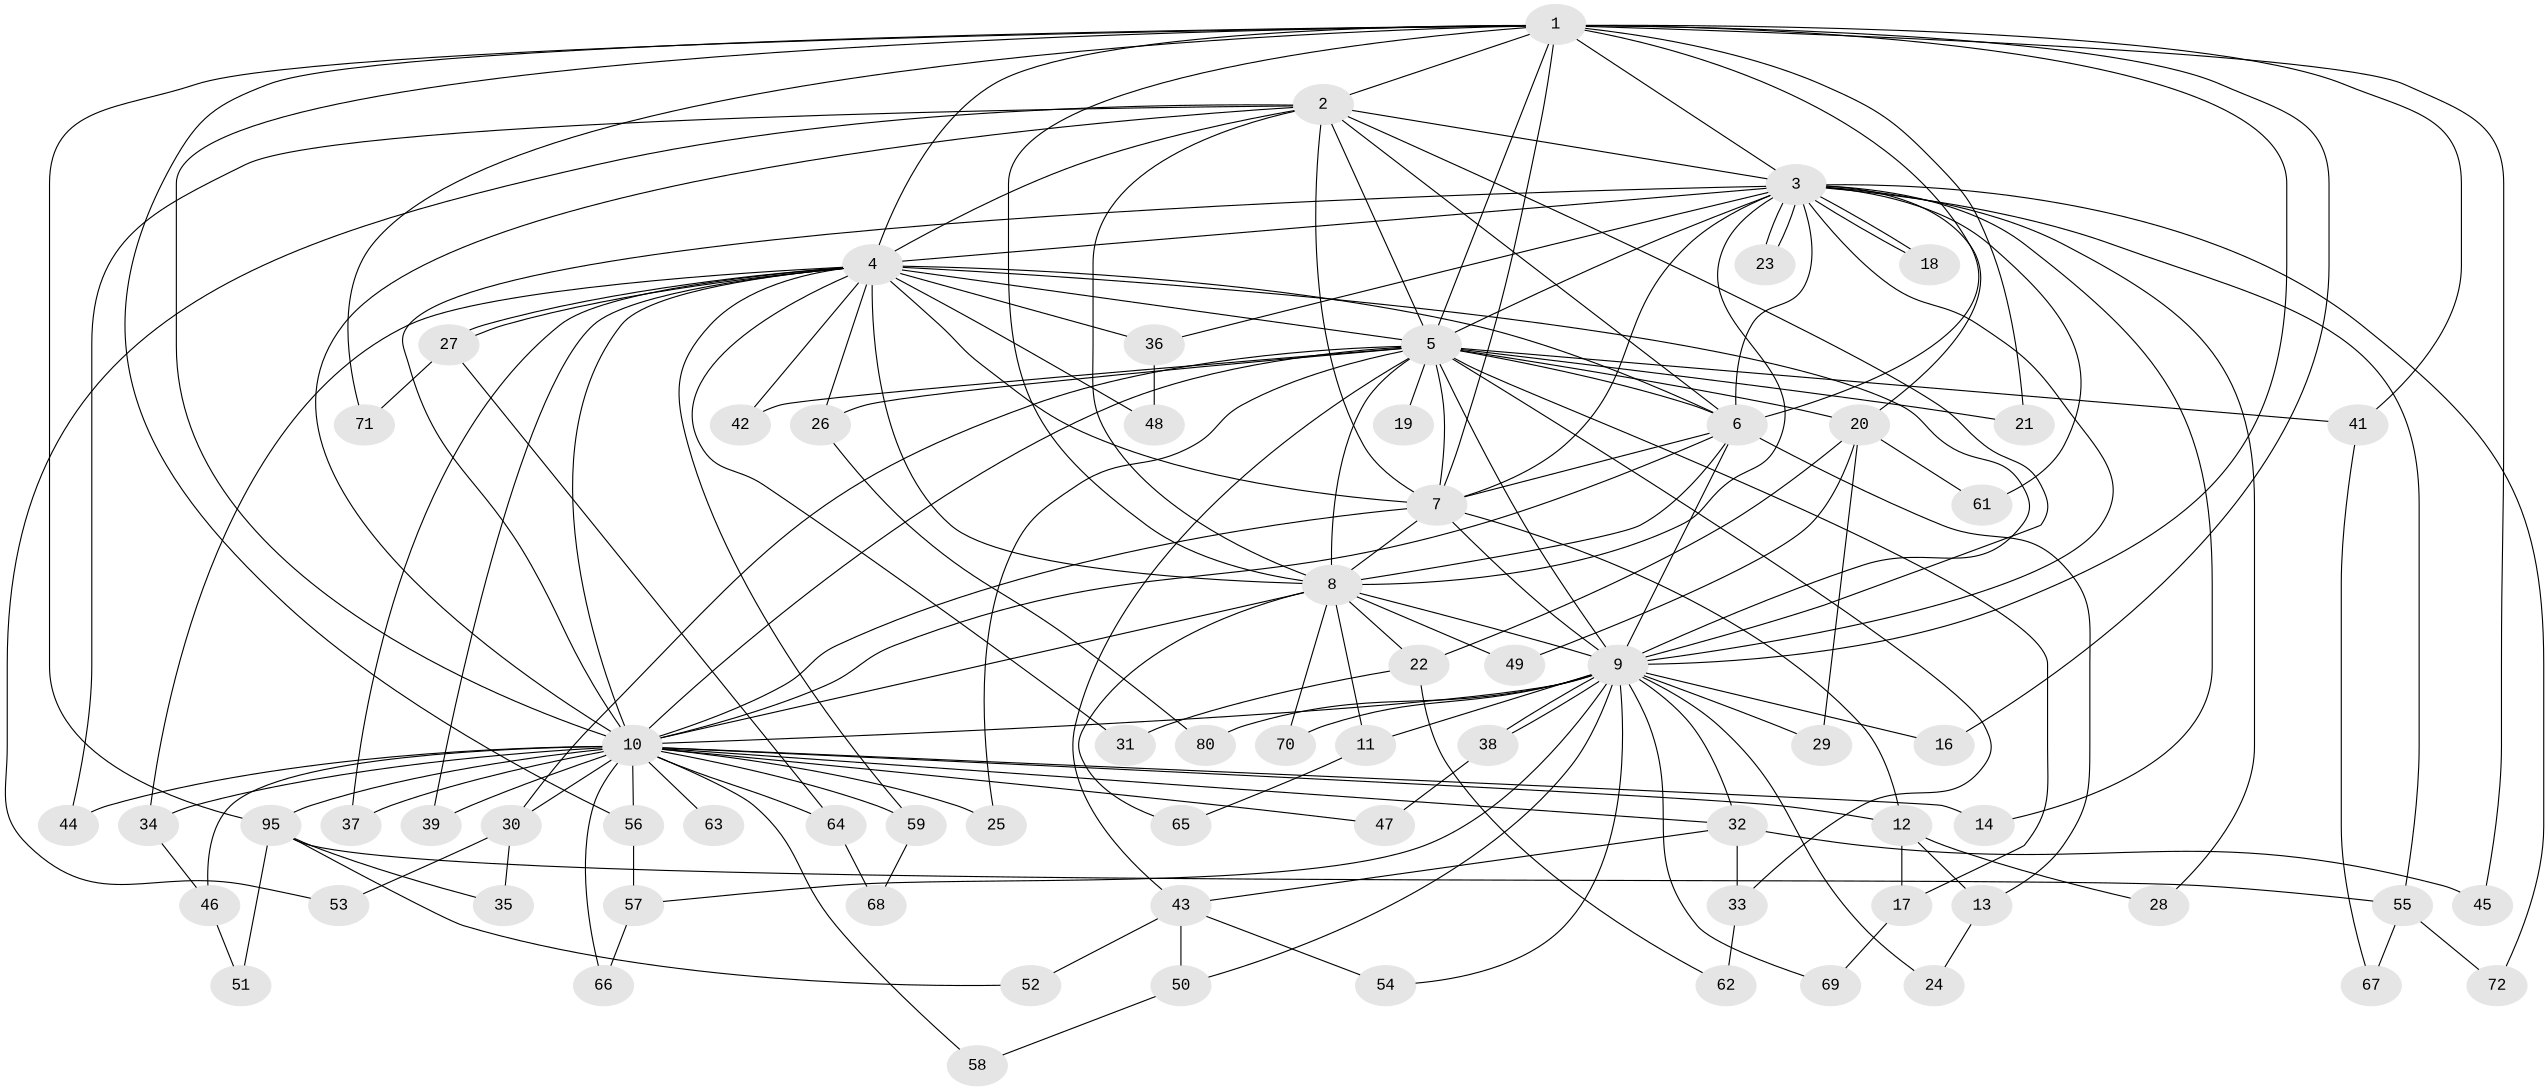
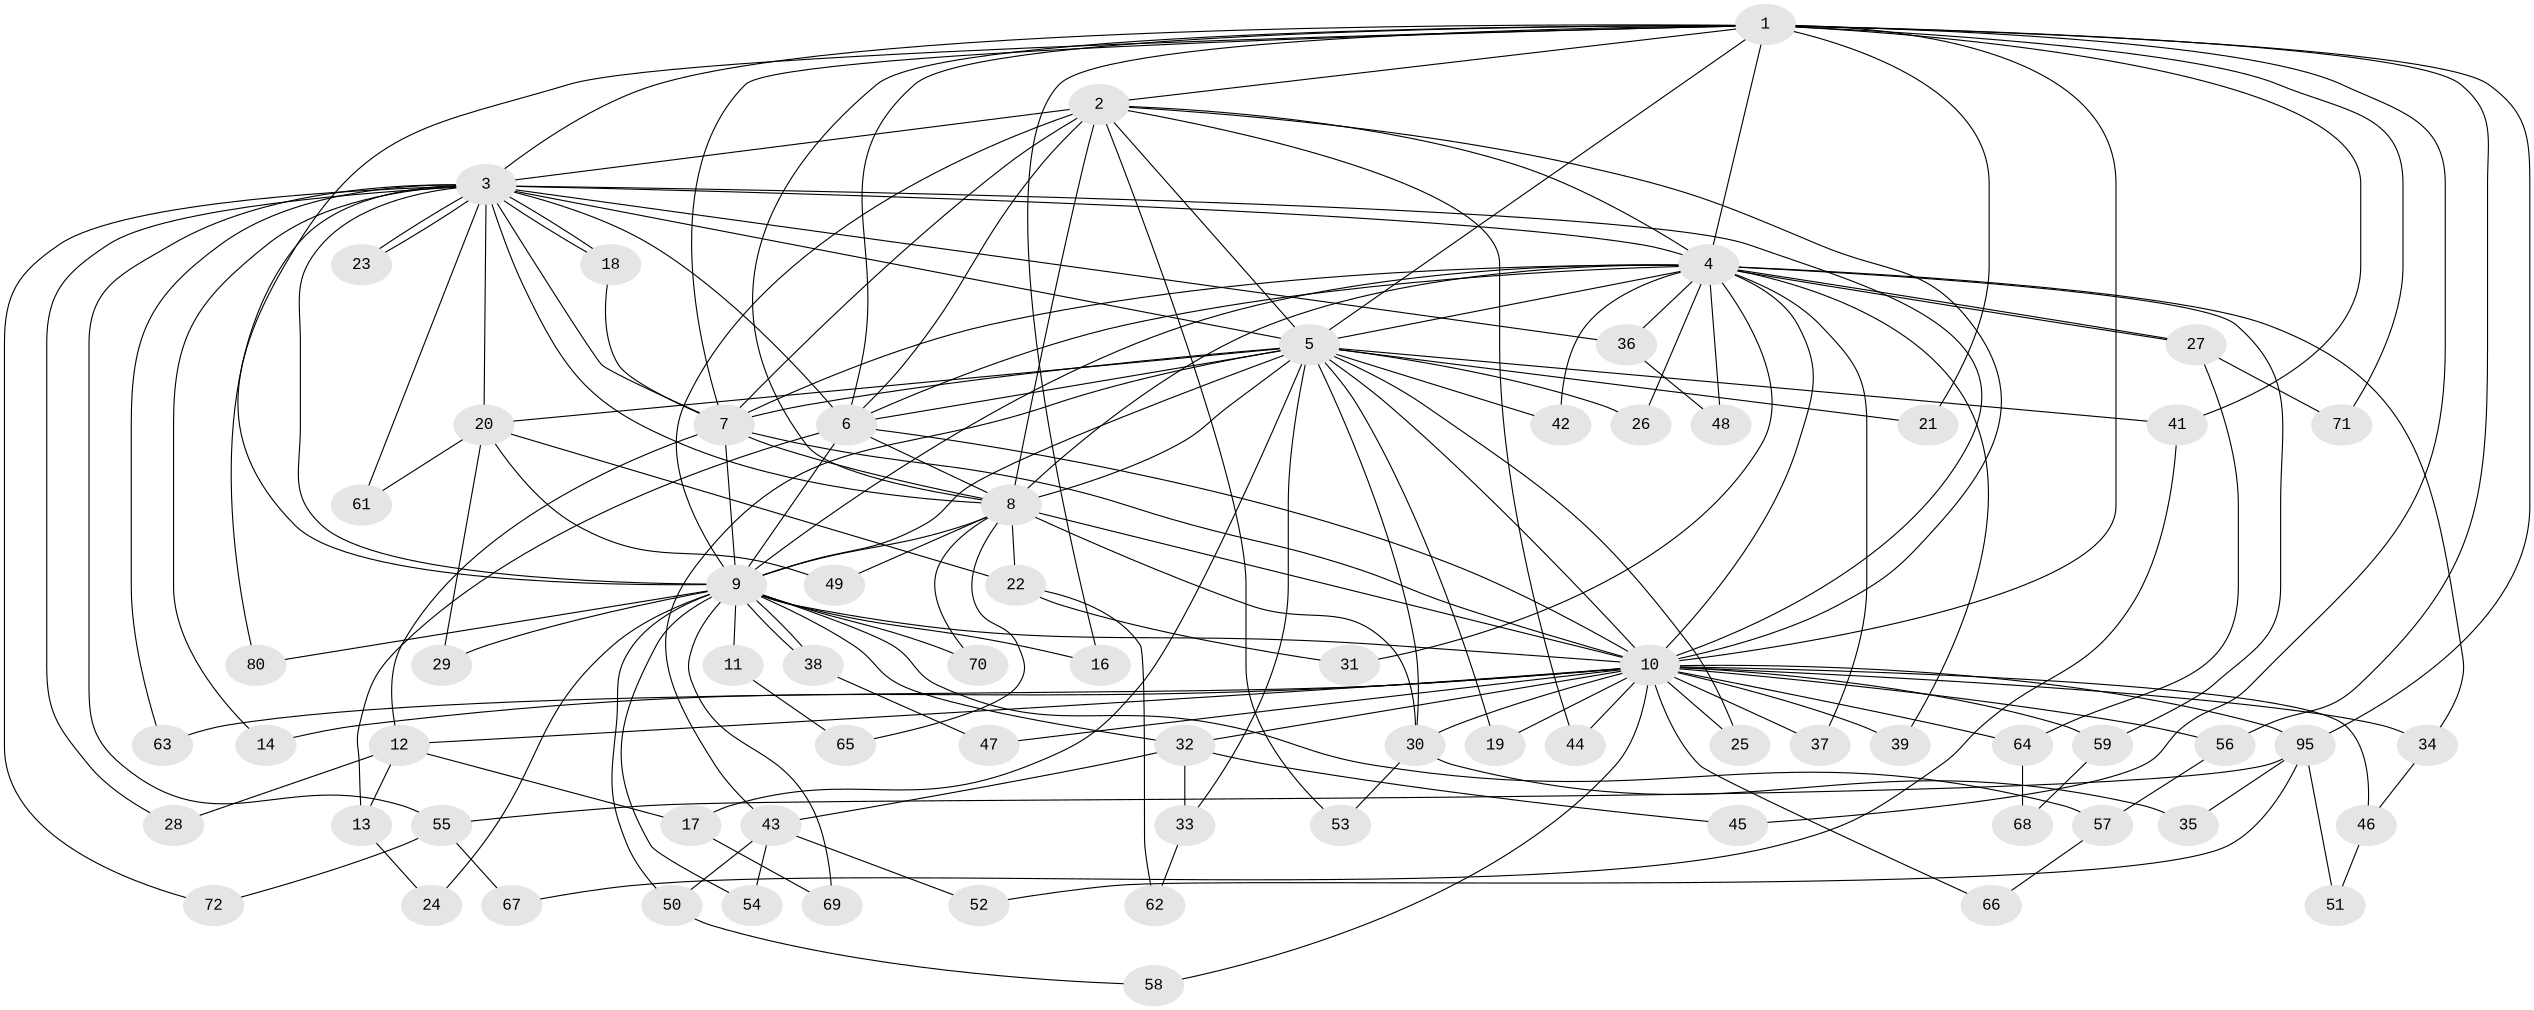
edge "3" -- "63": added
edge "6" -- "7": now "18" -- "7"
edge "26" -- "80": now "3" -- "80"
edge "8" -- "11": now "8" -- "30"
edge "10" -- "19": added
